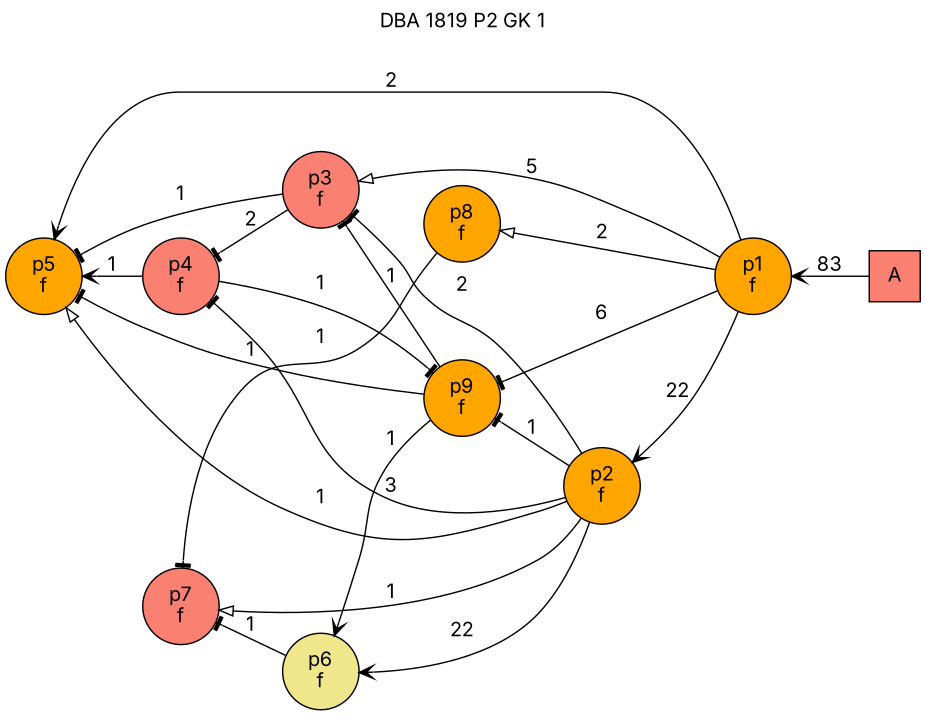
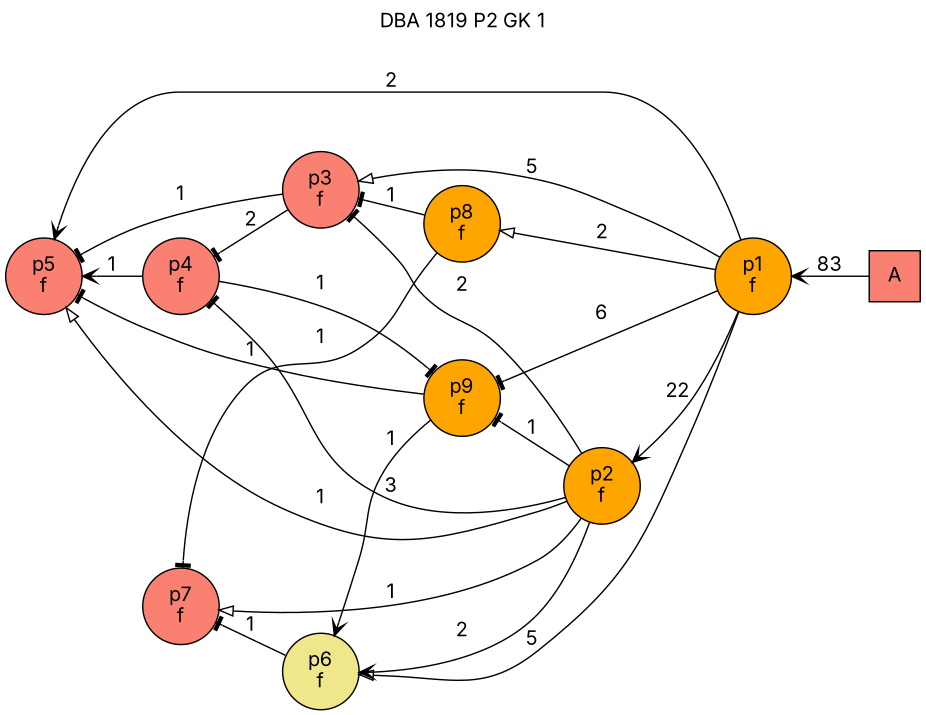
node "p5 f": fillcolor orange -> salmon
edge "p9 f" -> "p3 f": now "p8 f" -> "p3 f"
edge "p1 f" -> "p6 f": added, label "5"
edge "p2 f" -> "p6 f": label "22" -> "2"
